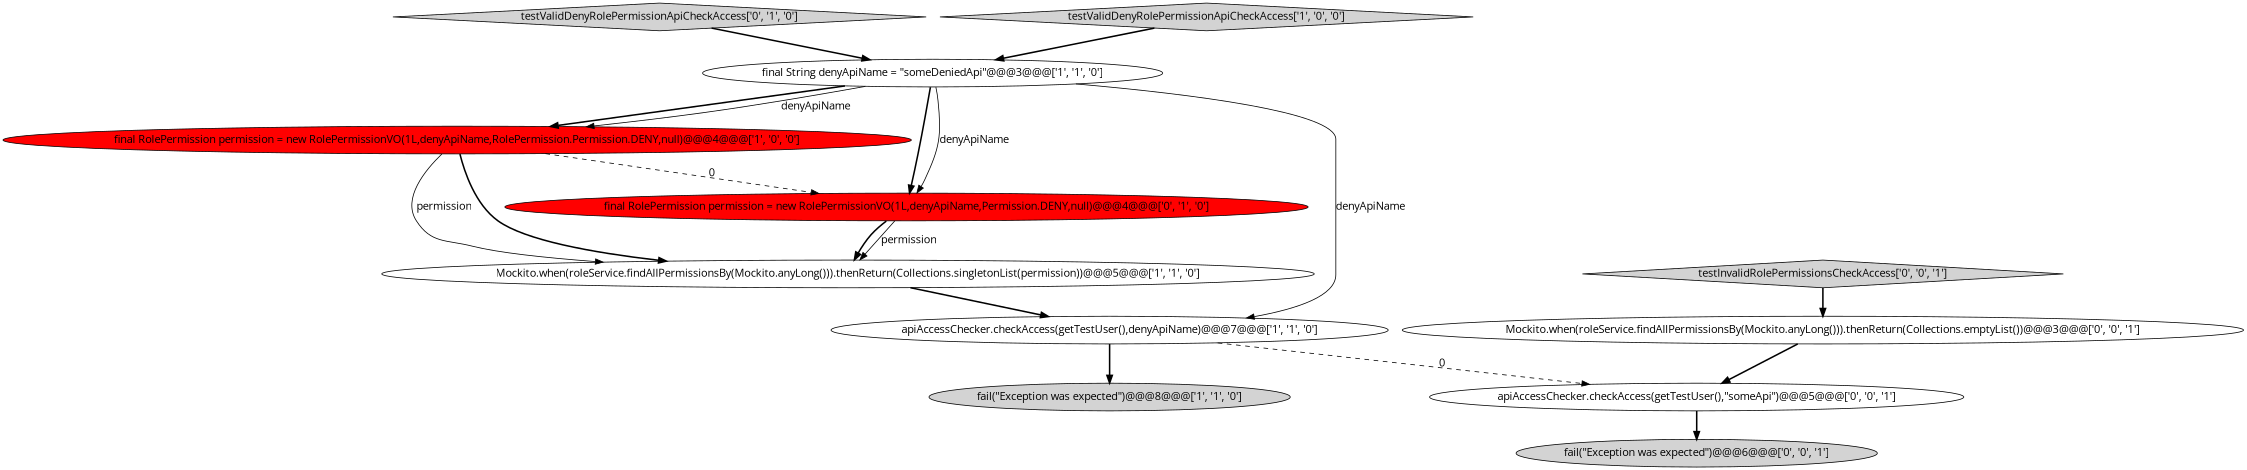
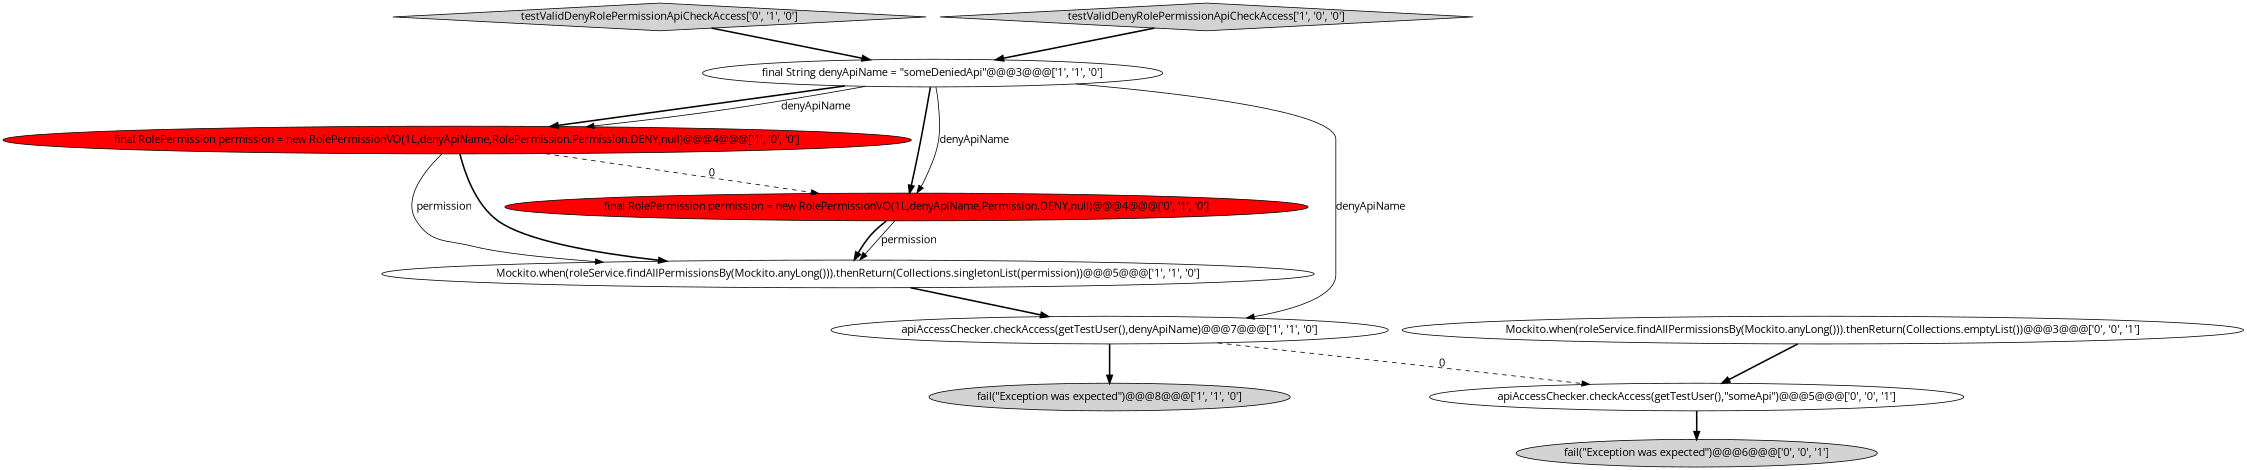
node "testInvalidRolePermissionsCheckAccess['0', '0', '1']": removed
